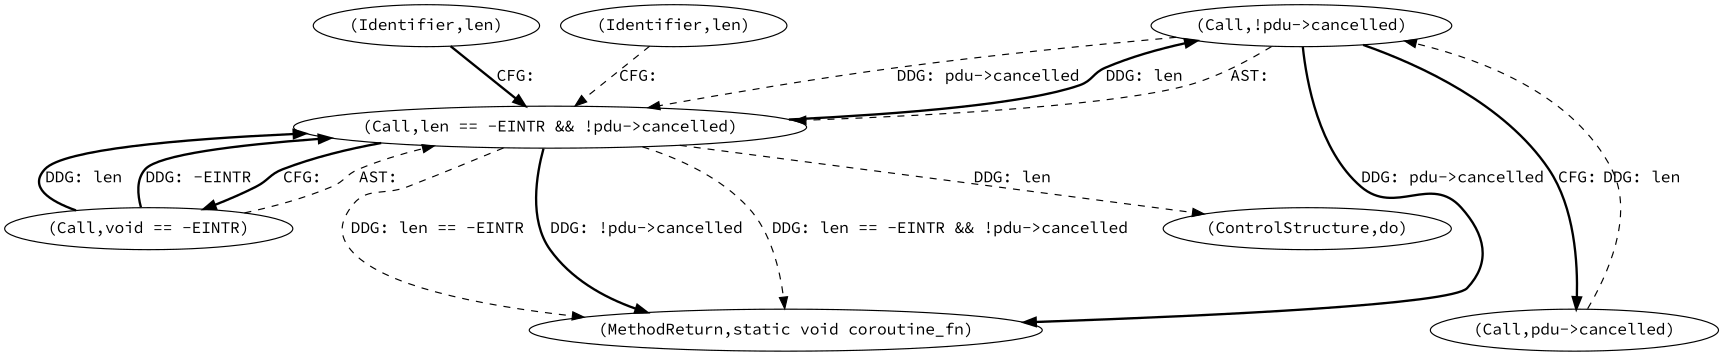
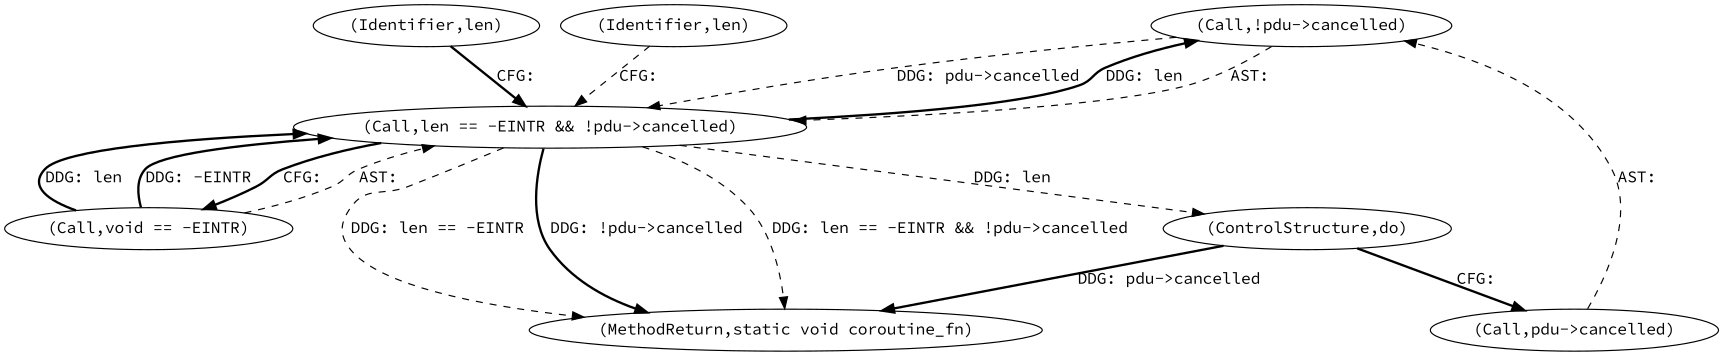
edge "(Call,!pdu->cancelled)" -> "(Call,pdu->cancelled)": now "(ControlStructure,do)" -> "(Call,pdu->cancelled)"
edge "(Call,pdu->cancelled)" -> "(Call,!pdu->cancelled)": label "DDG: len" -> "AST: "
edge "(Call,!pdu->cancelled)" -> "(MethodReturn,static void coroutine_fn)": now "(ControlStructure,do)" -> "(MethodReturn,static void coroutine_fn)"
